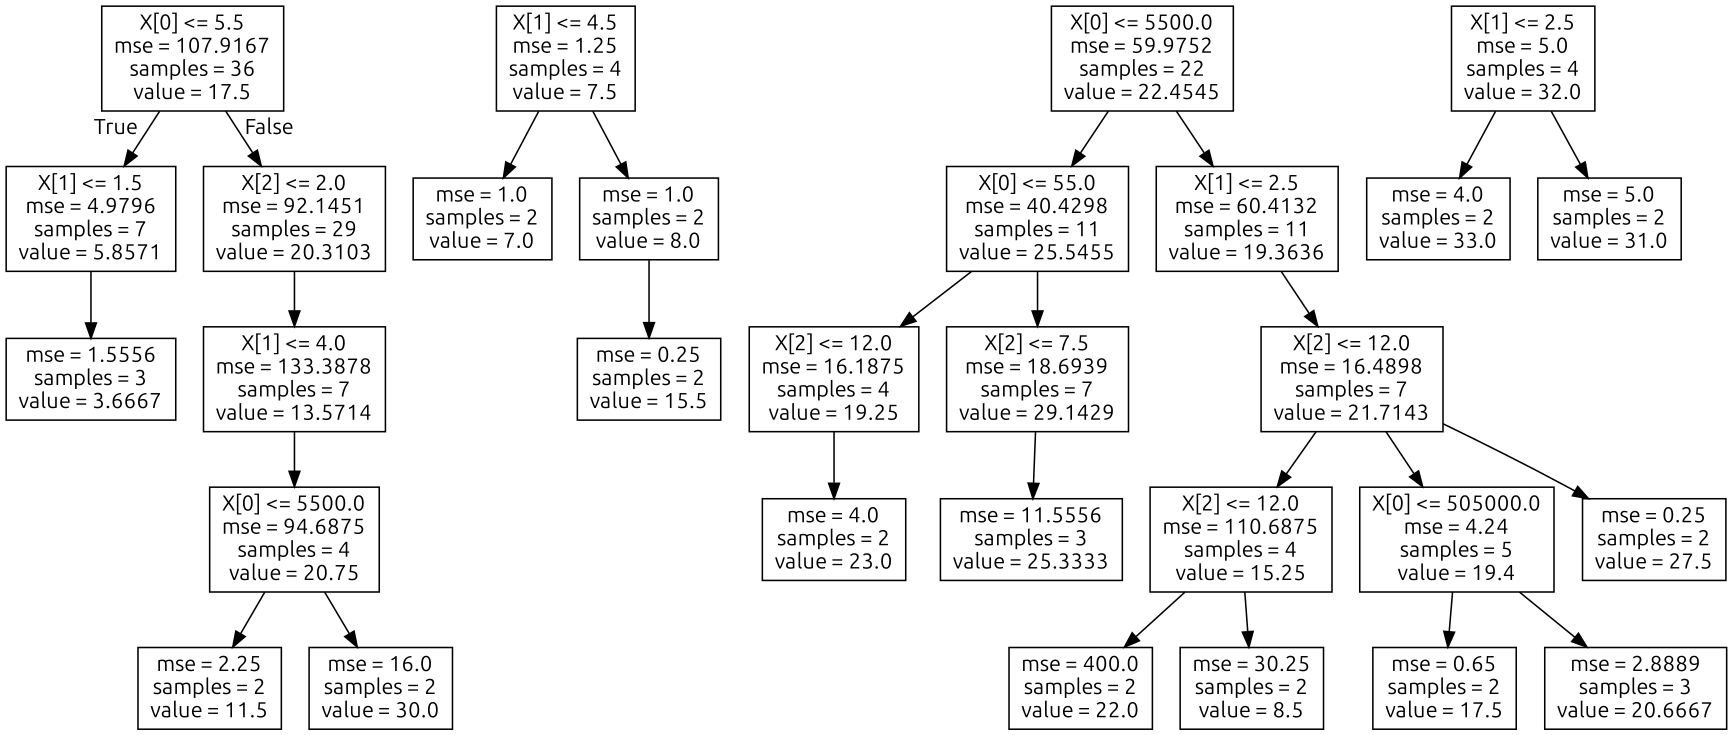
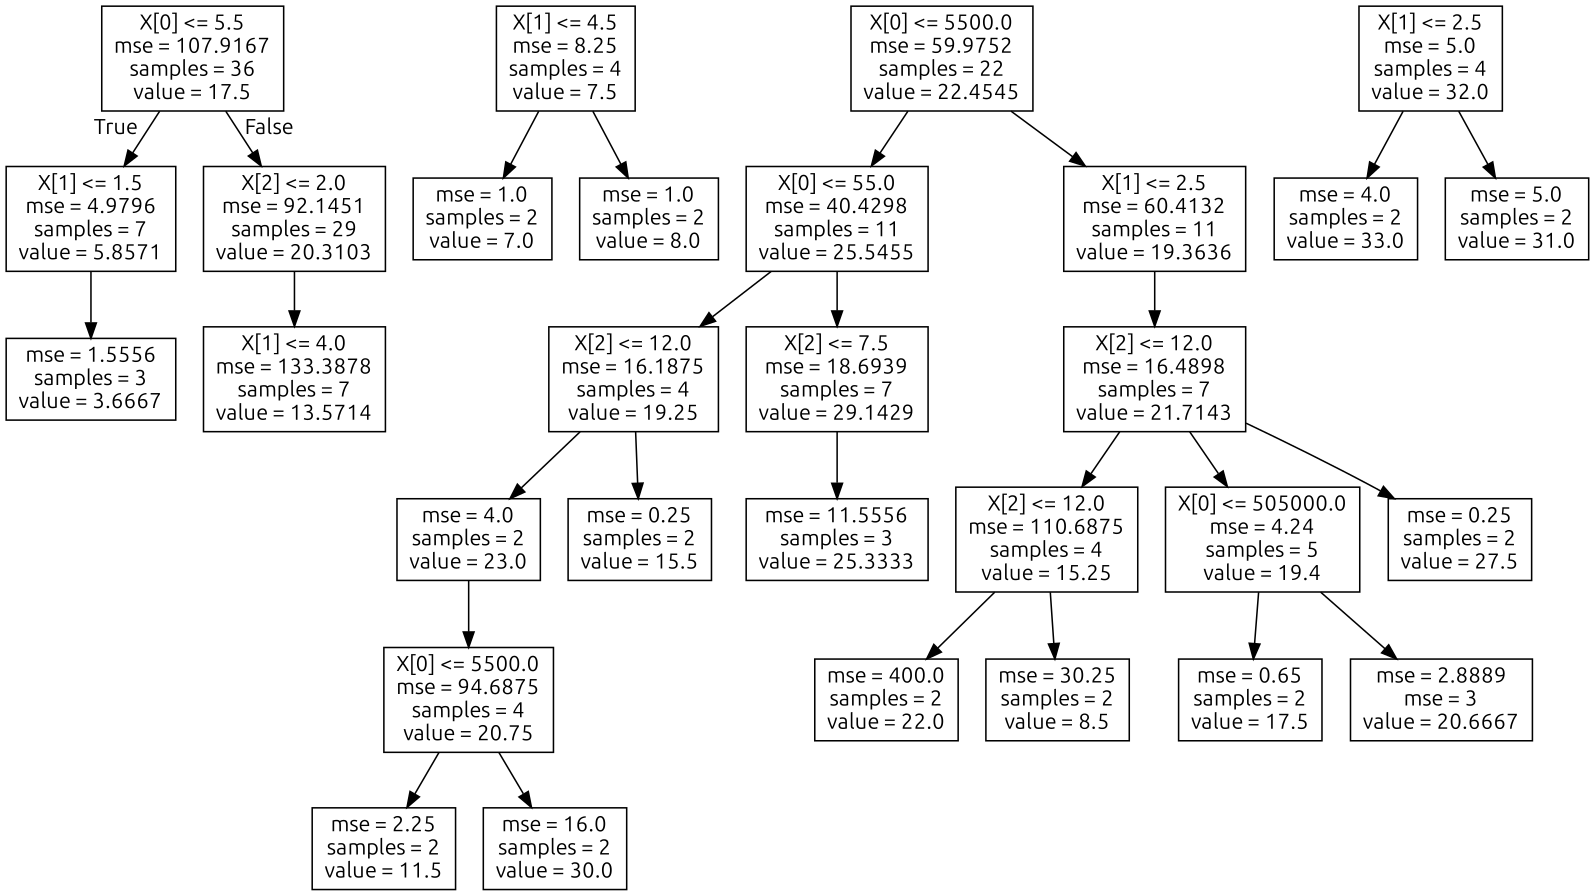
node "X[1] <= 4.5 mse = 1.25 samples = 4 value = 7.5": label "X[1] <= 4.5 mse = 1.25 samples = 4 value = 7.5" -> "X[1] <= 4.5 mse = 8.25 samples = 4 value = 7.5"
edge "mse = 1.0 samples = 2 value = 8.0" -> "mse = 0.25 samples = 2 value = 15.5": now "X[2] <= 12.0 mse = 16.1875 samples = 4 value = 19.25" -> "mse = 0.25 samples = 2 value = 15.5"
edge "X[1] <= 4.0 mse = 133.3878 samples = 7 value = 13.5714" -> "X[0] <= 5500.0 mse = 94.6875 samples = 4 value = 20.75": now "mse = 4.0 samples = 2 value = 23.0" -> "X[0] <= 5500.0 mse = 94.6875 samples = 4 value = 20.75"
node "mse = 2.8889 samples = 3 value = 20.6667": label "mse = 2.8889 samples = 3 value = 20.6667" -> "mse = 2.8889 mse = 3 value = 20.6667"
